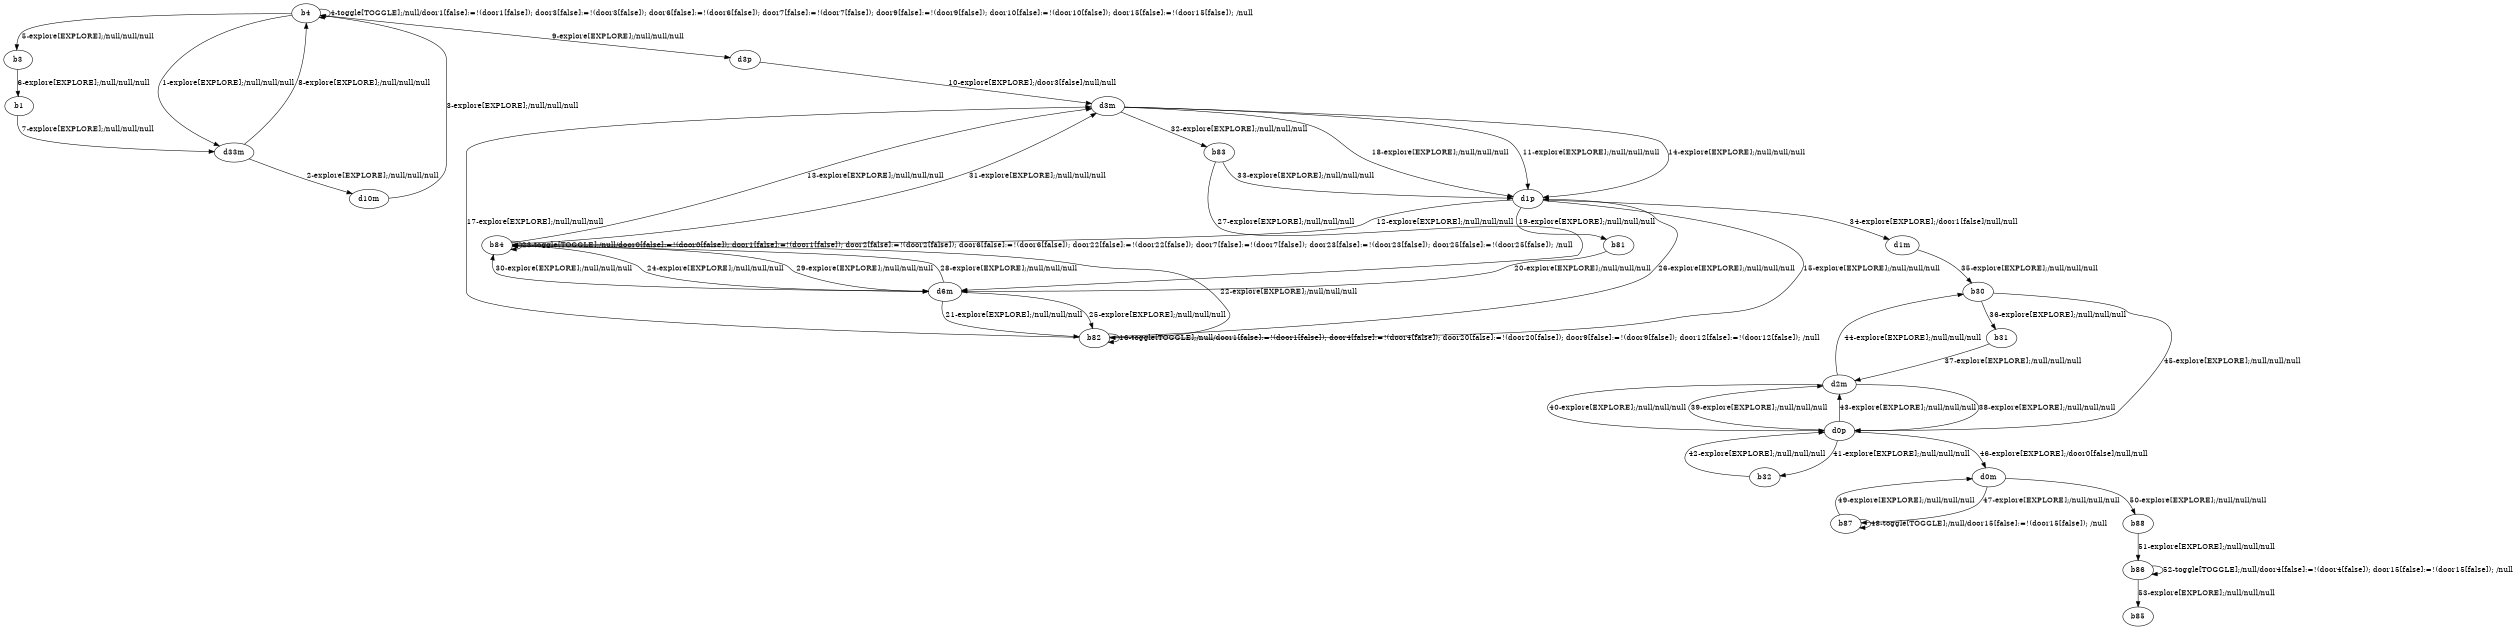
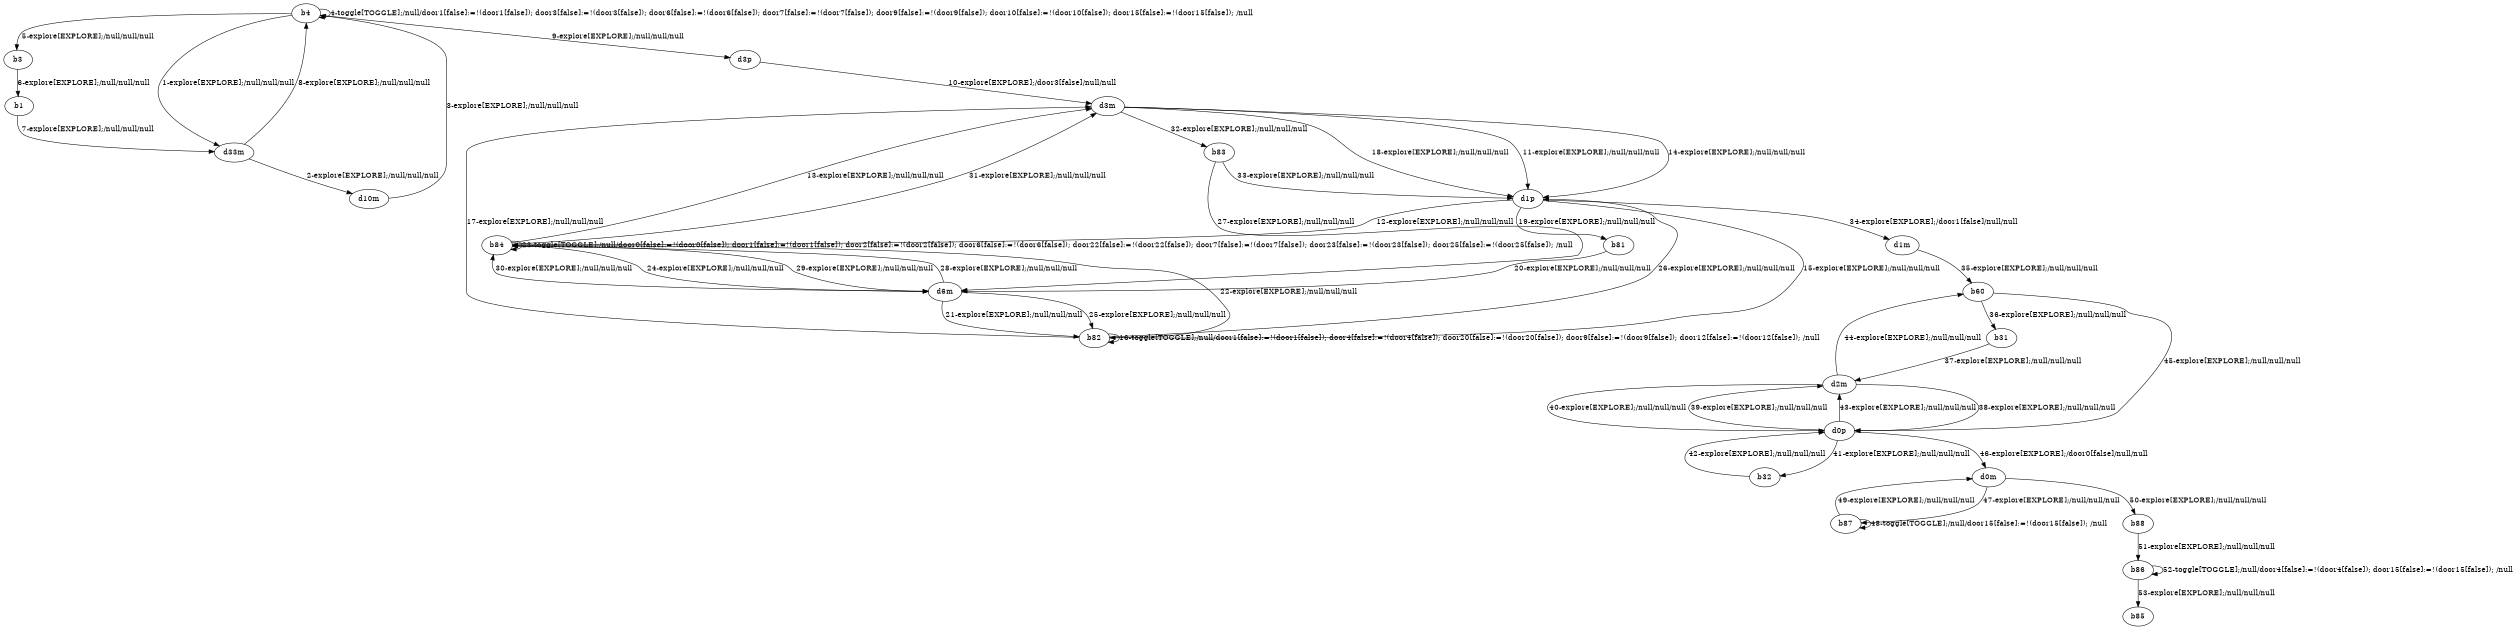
node "b30": label "b30" -> "b60"
